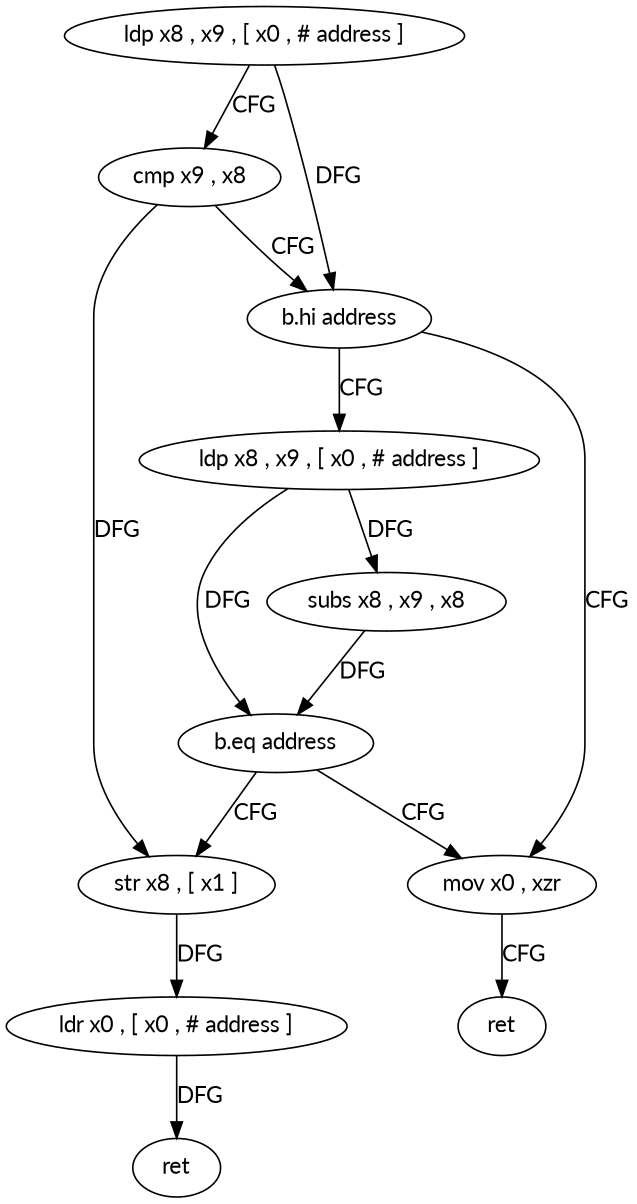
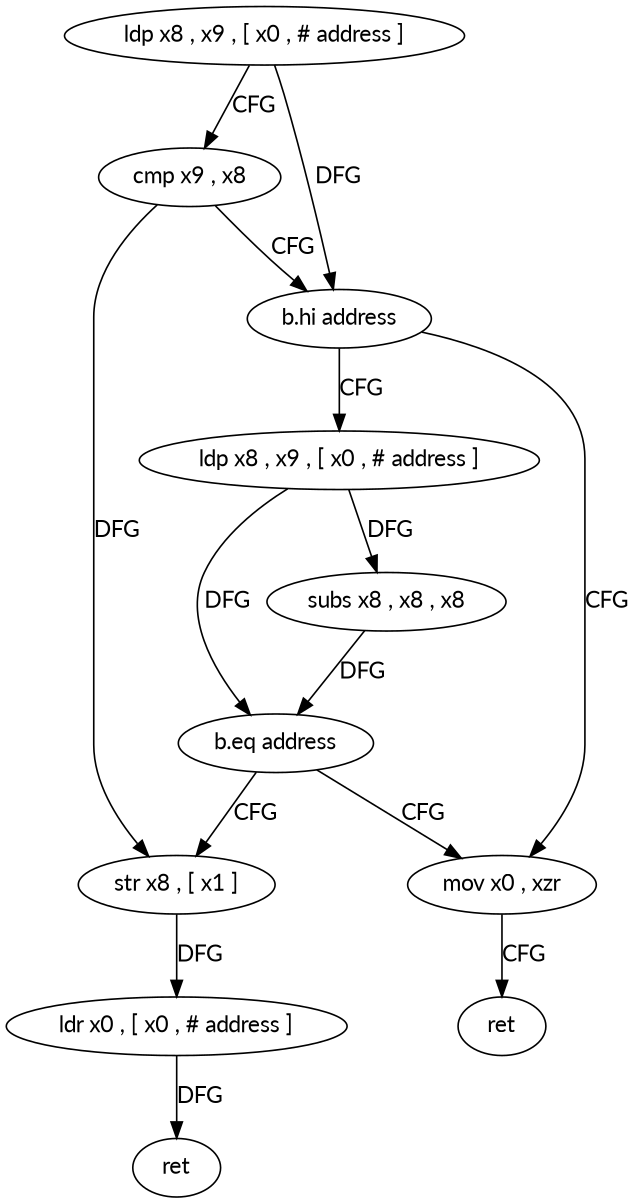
node "subs x8 , x9 , x8": label "subs x8 , x9 , x8" -> "subs x8 , x8 , x8"
